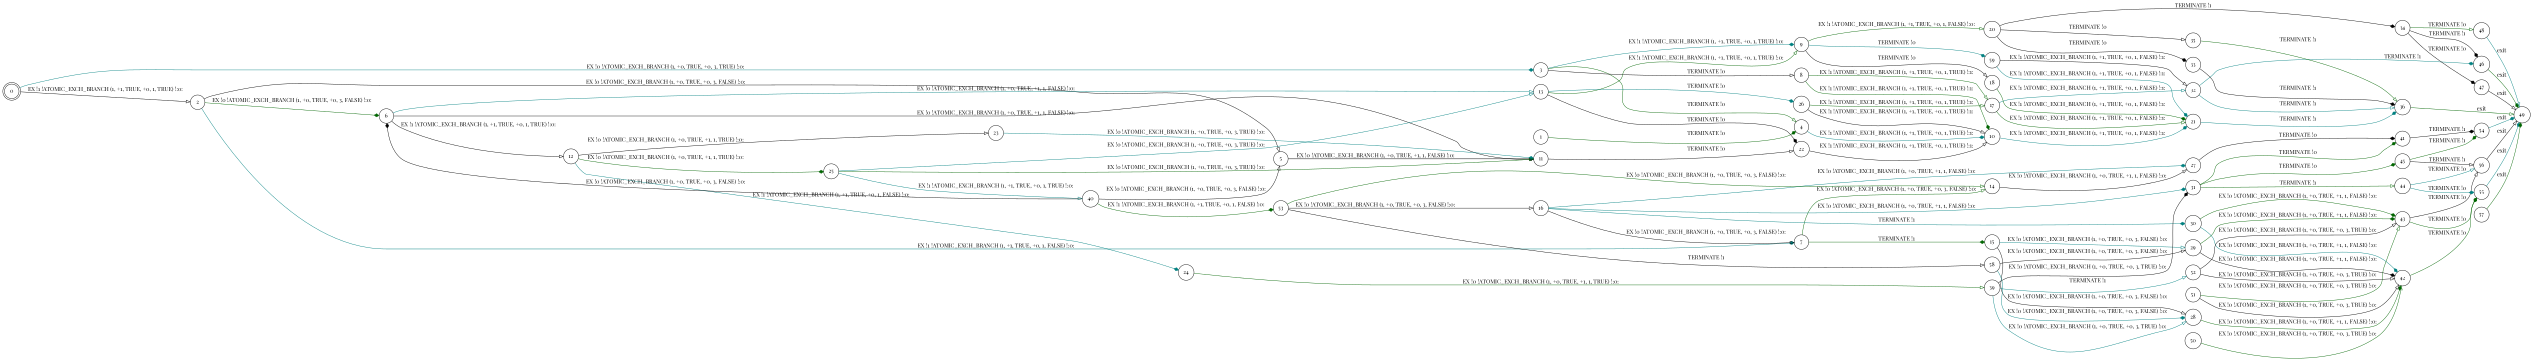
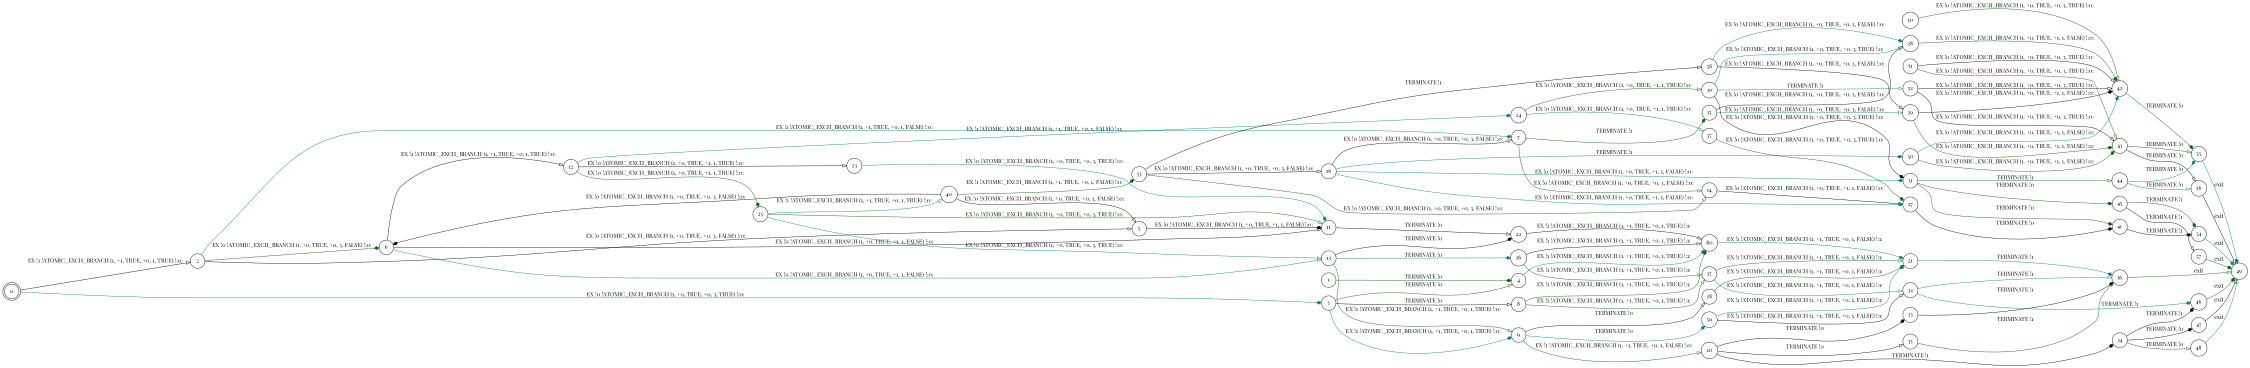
node "37": added
node "10": label "10" -> "80"
edge "45" -> "56": now "45" -> "57"
edge "43" -> "55": arrowhead diamond -> onormal
